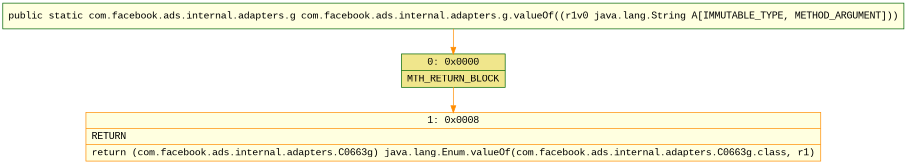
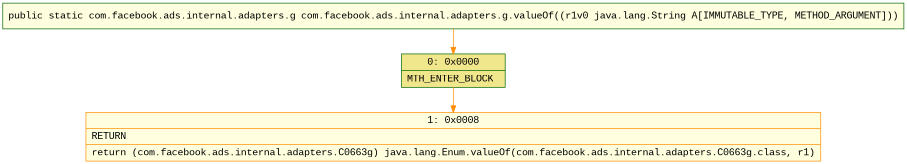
node "0: 0x0000": text "MTH_RETURN_BLOCK" -> "MTH_ENTER_BLOCK"
